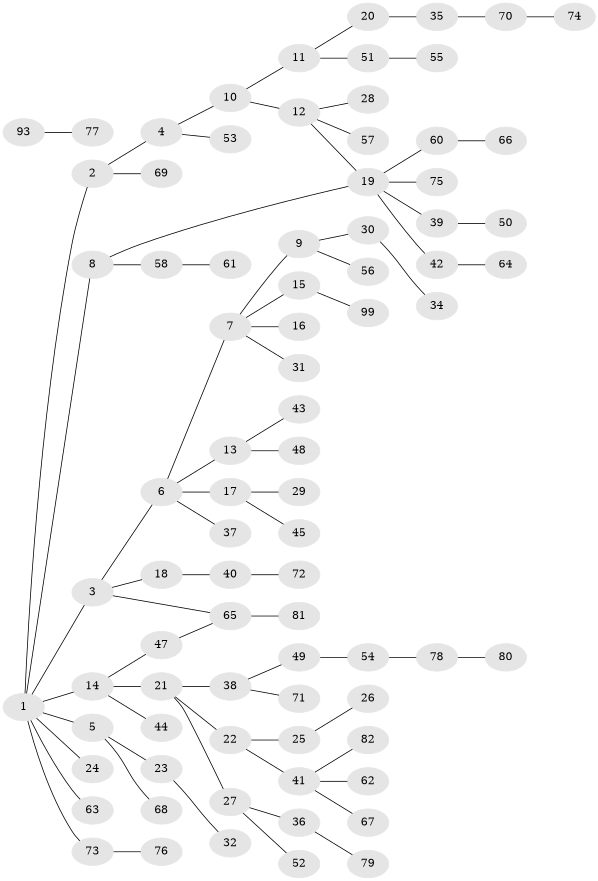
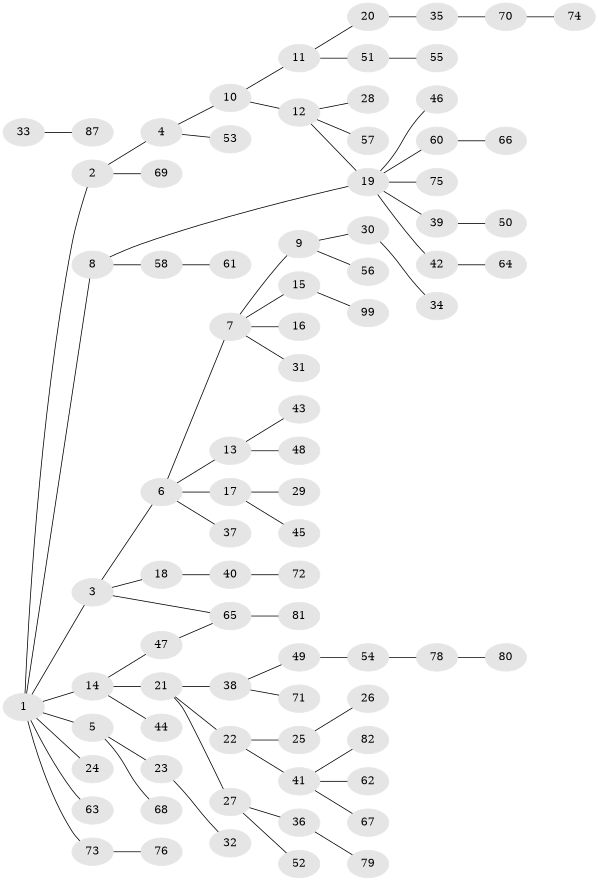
node "46": added
node "93": label "93" -> "33"
node "77": label "77" -> "87"
